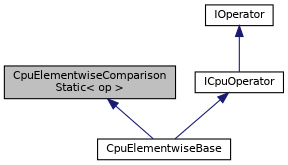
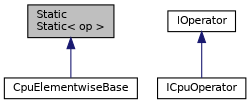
node "CpuElementwiseComparison Static< op >": label "CpuElementwiseComparison Static< op >" -> "Static Static< op >"
edge "CpuElementwiseBase" -> "ICpuOperator": removed
